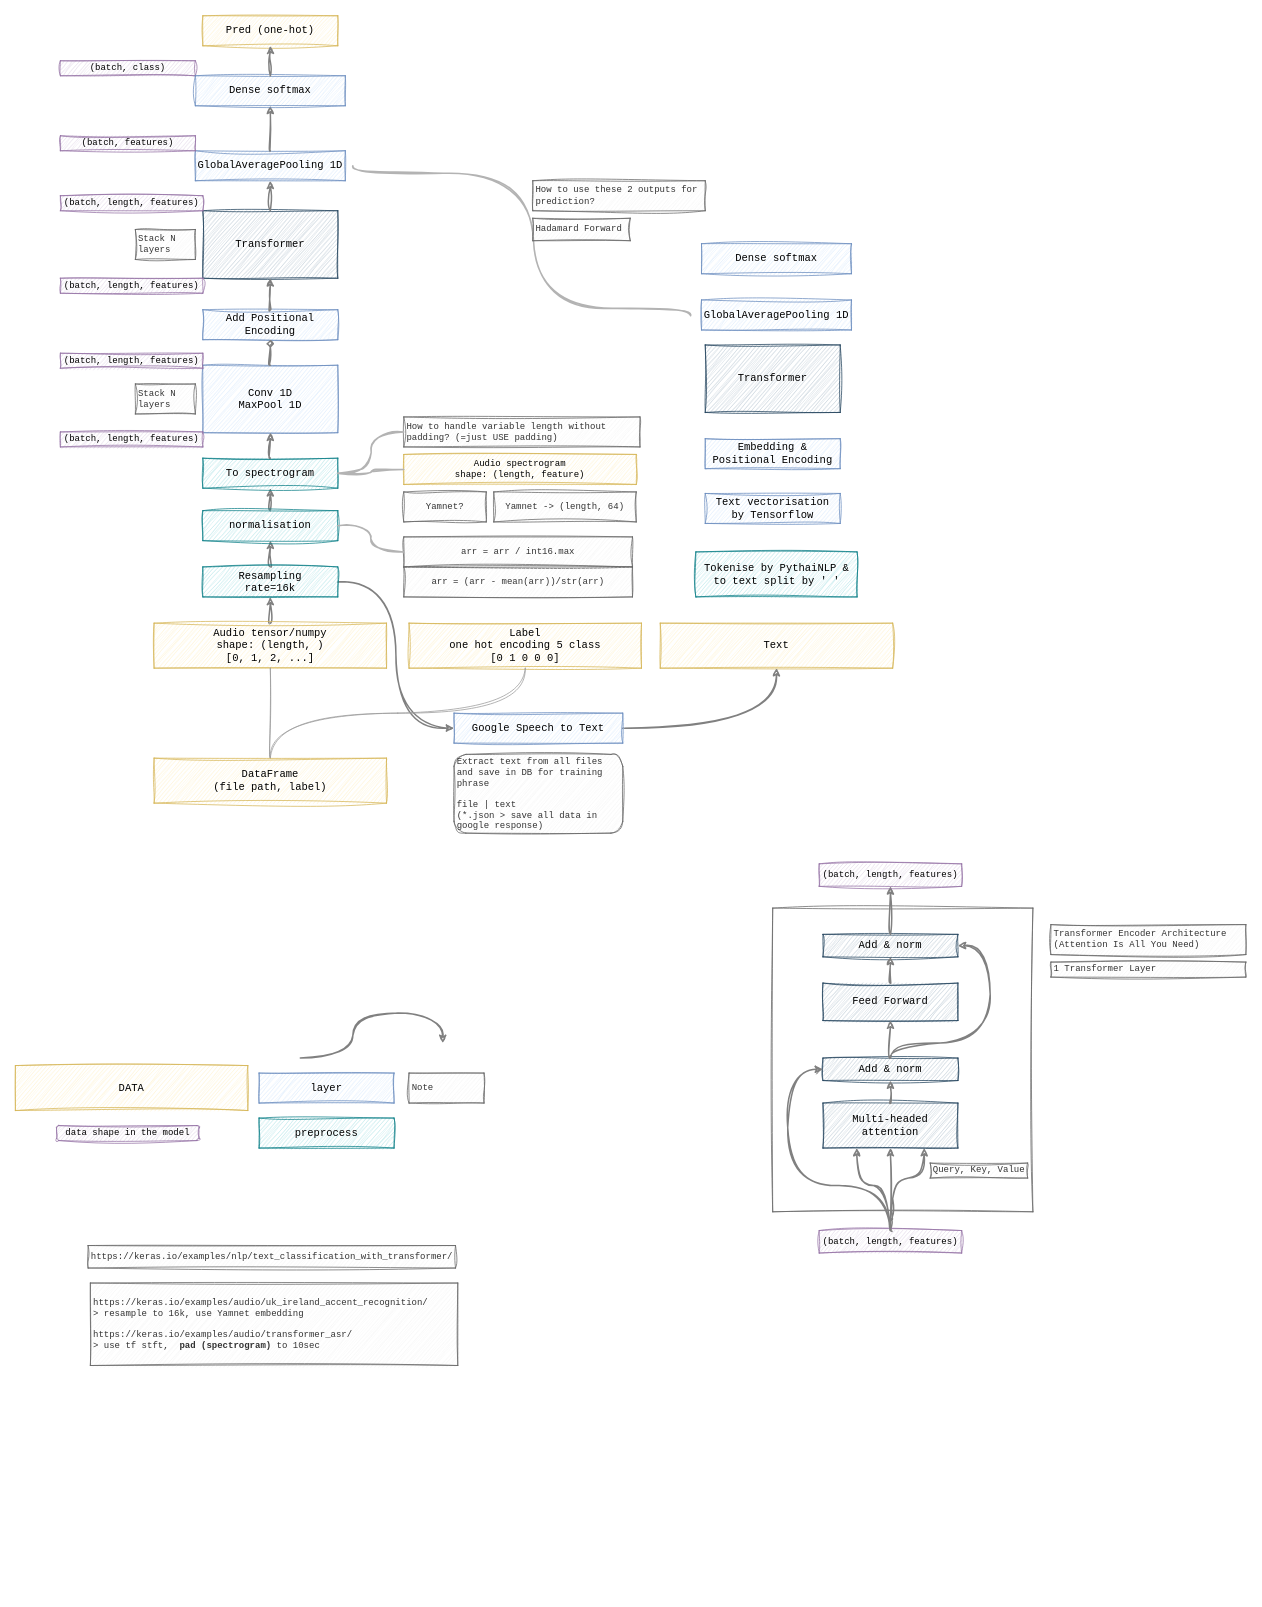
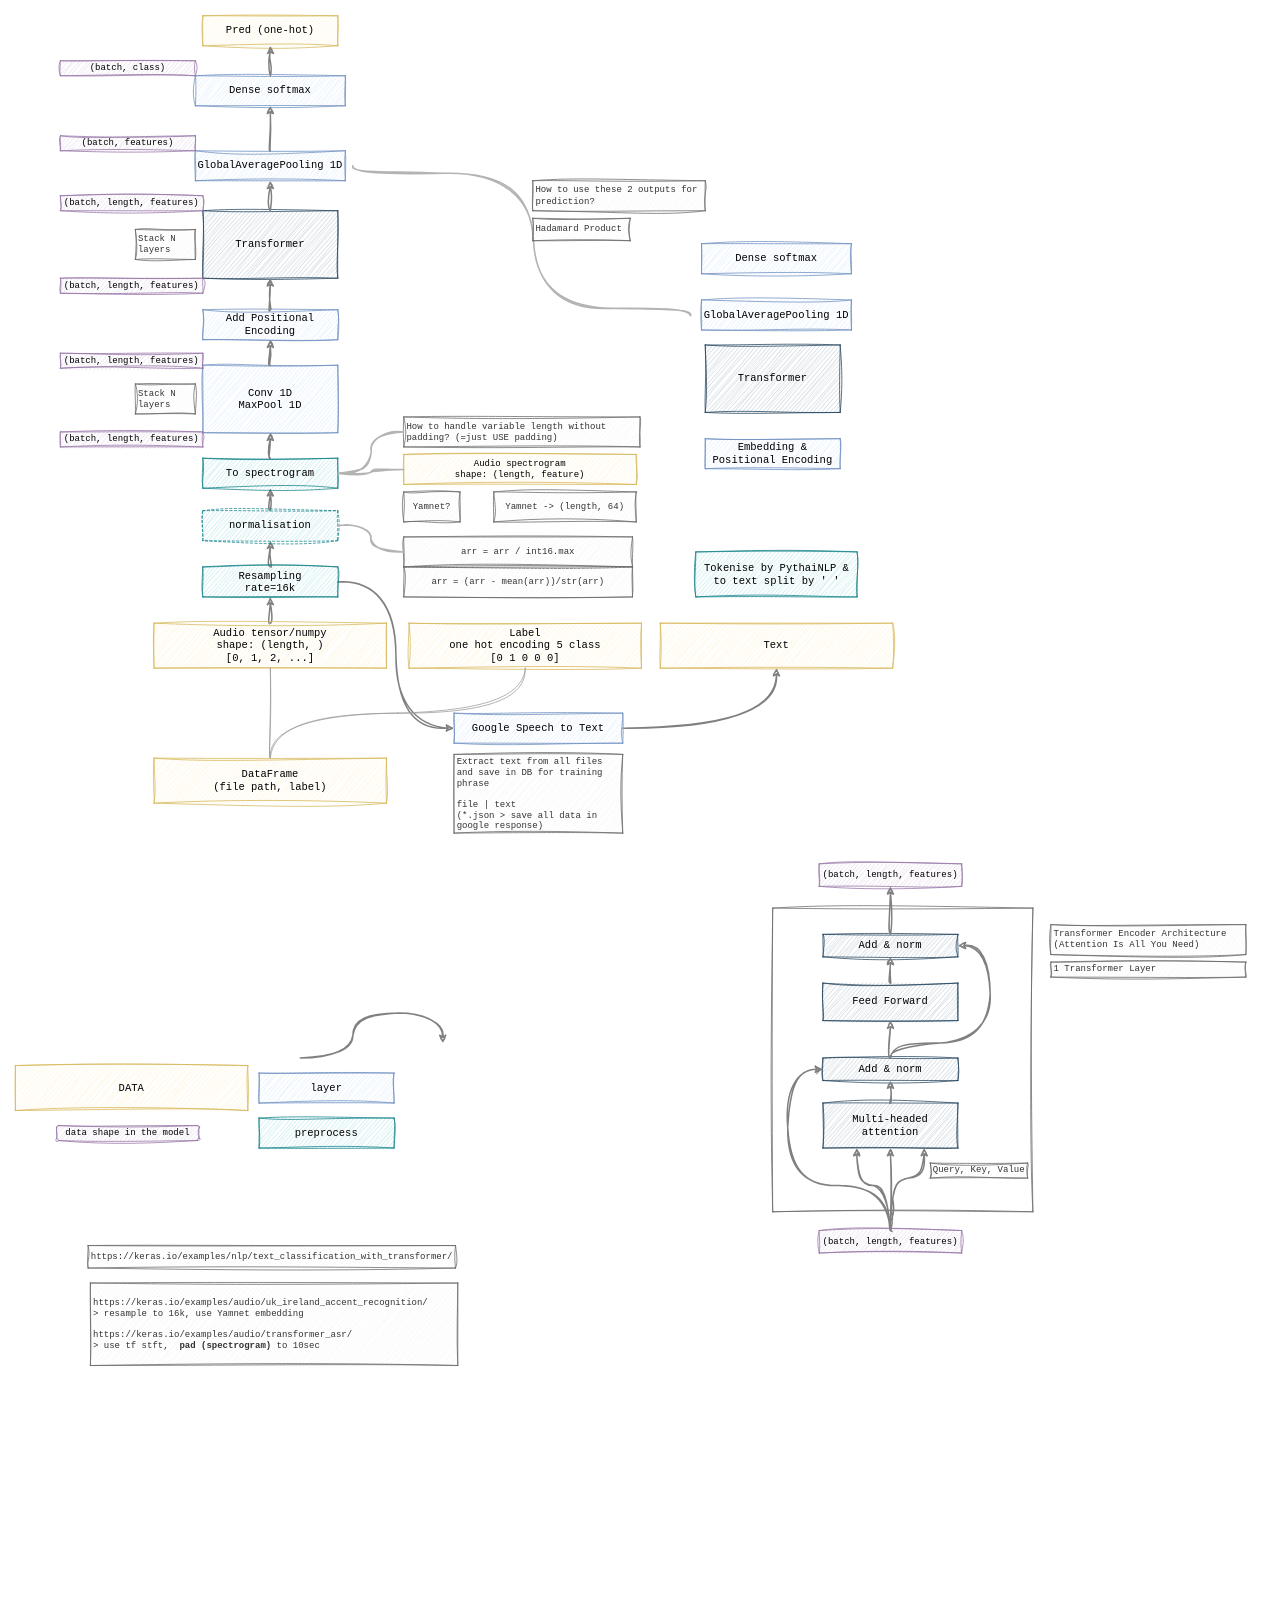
node "Hadamard Forward": label "Hadamard Forward" -> "Hadamard Product"
edge "Conv 1D MaxPool 1D" -> "Add Positional Encoding": arrowhead diamond -> classic
node "Yamnet?": size 83x30 -> 56x30
node "Text vectorisation by Tensorflow": removed
node "normalisation": style solid -> dashed
node "Extract text from all files and save in DB for training phrase file | text (*.json > save all data in google response)": shape rounded rectangle -> rectangle
node "Note": removed
